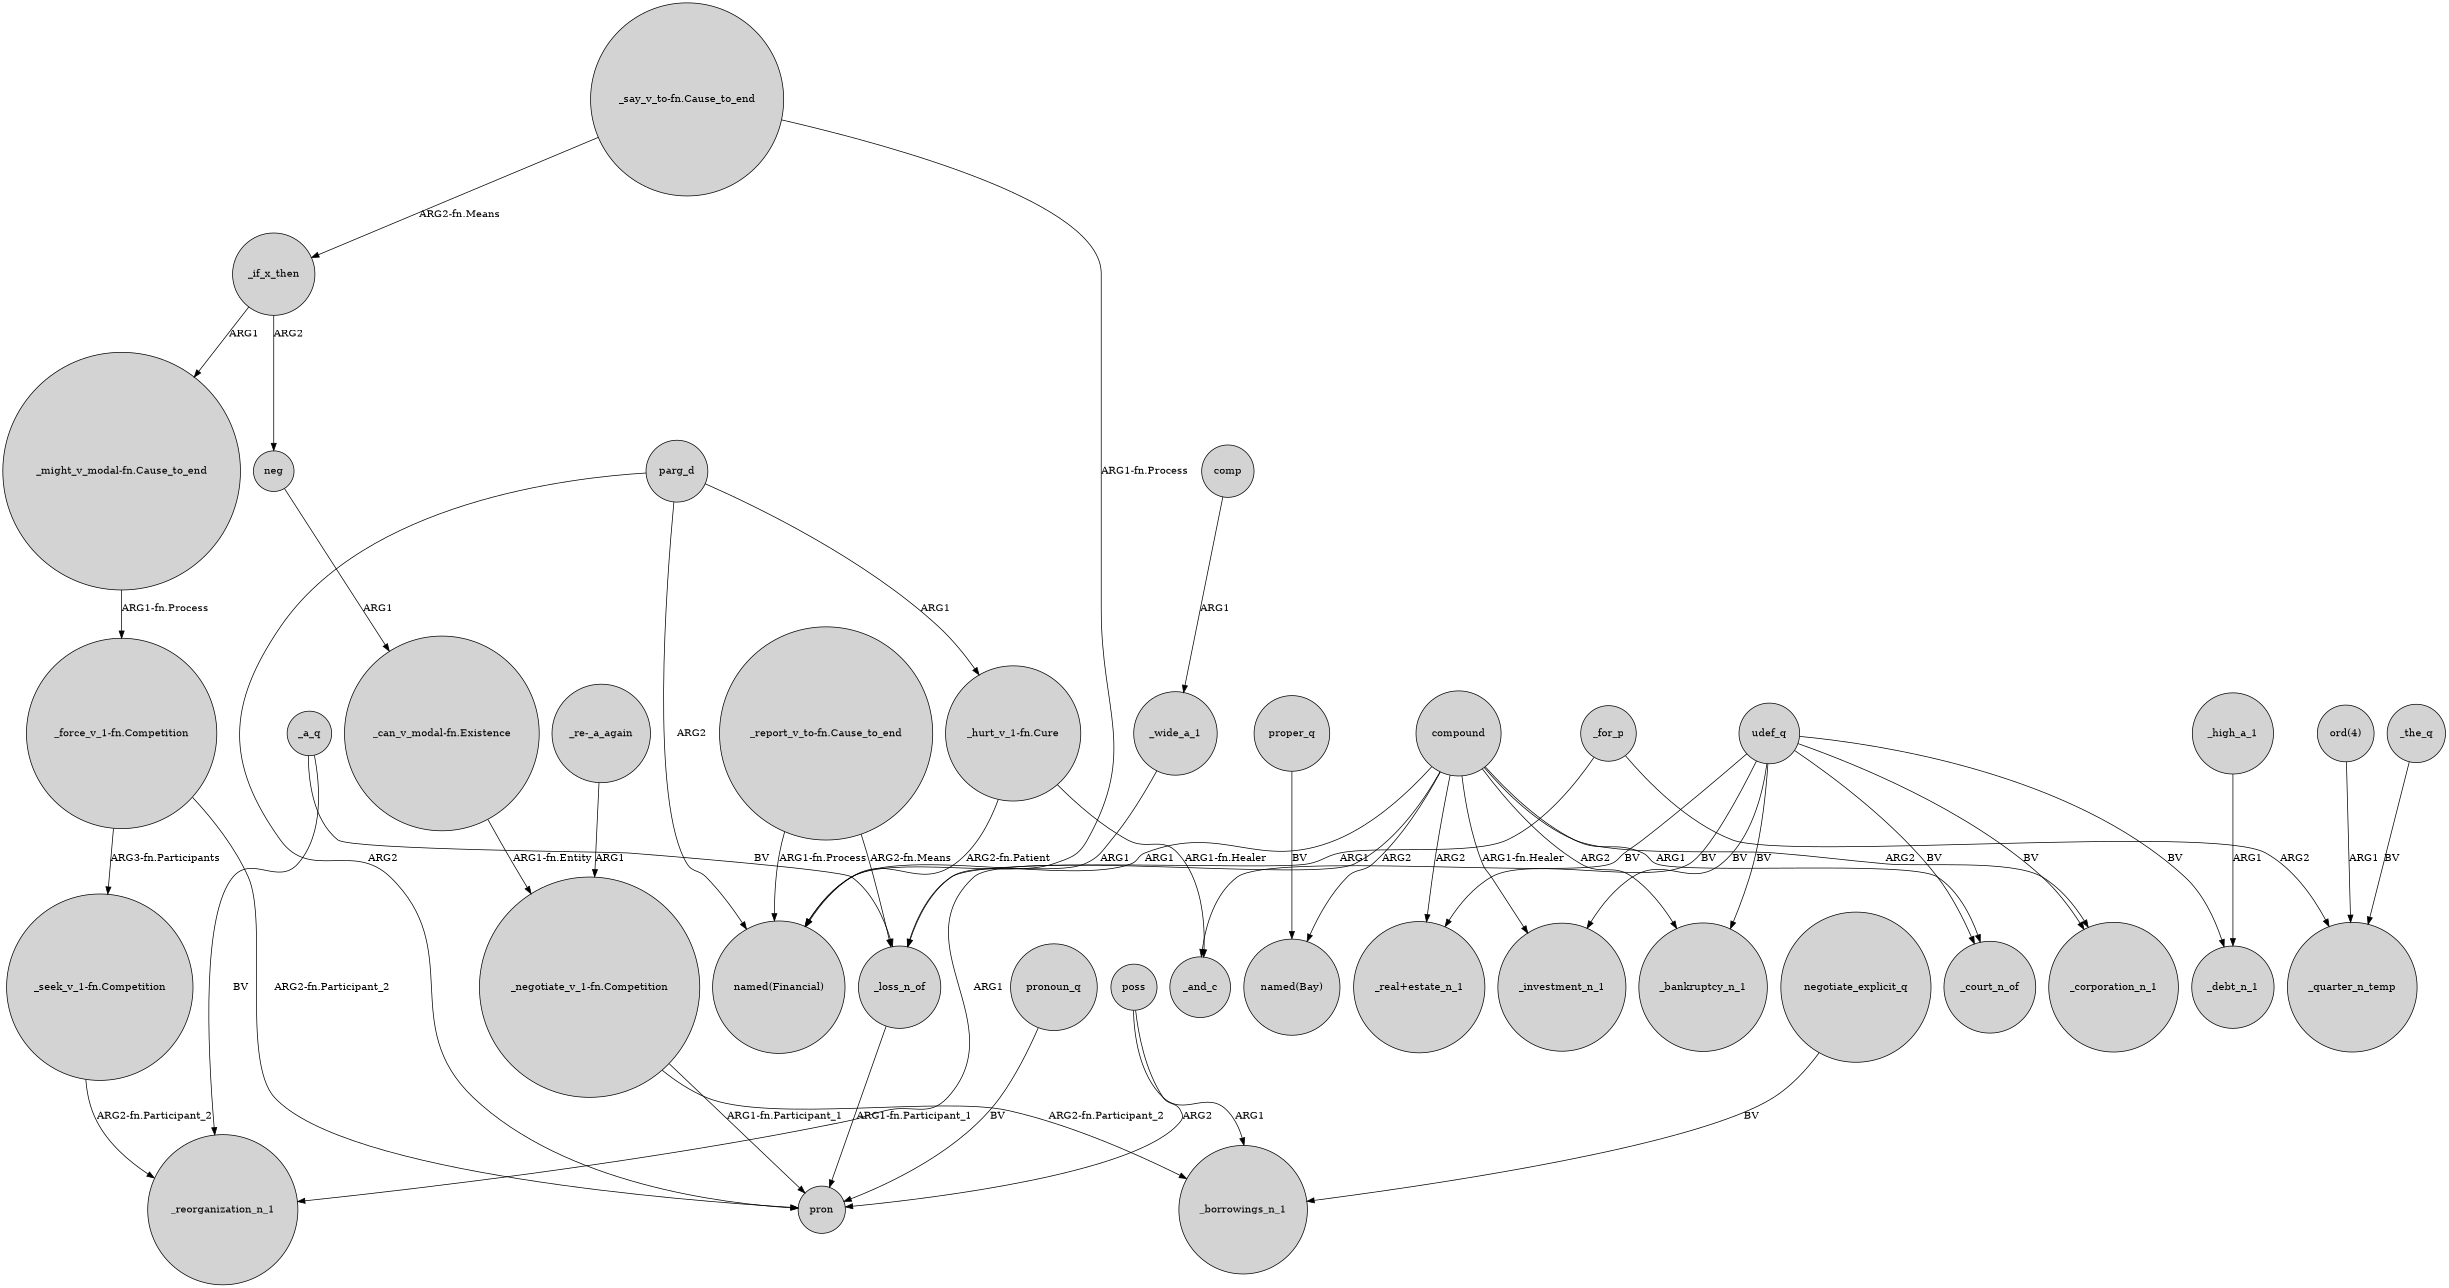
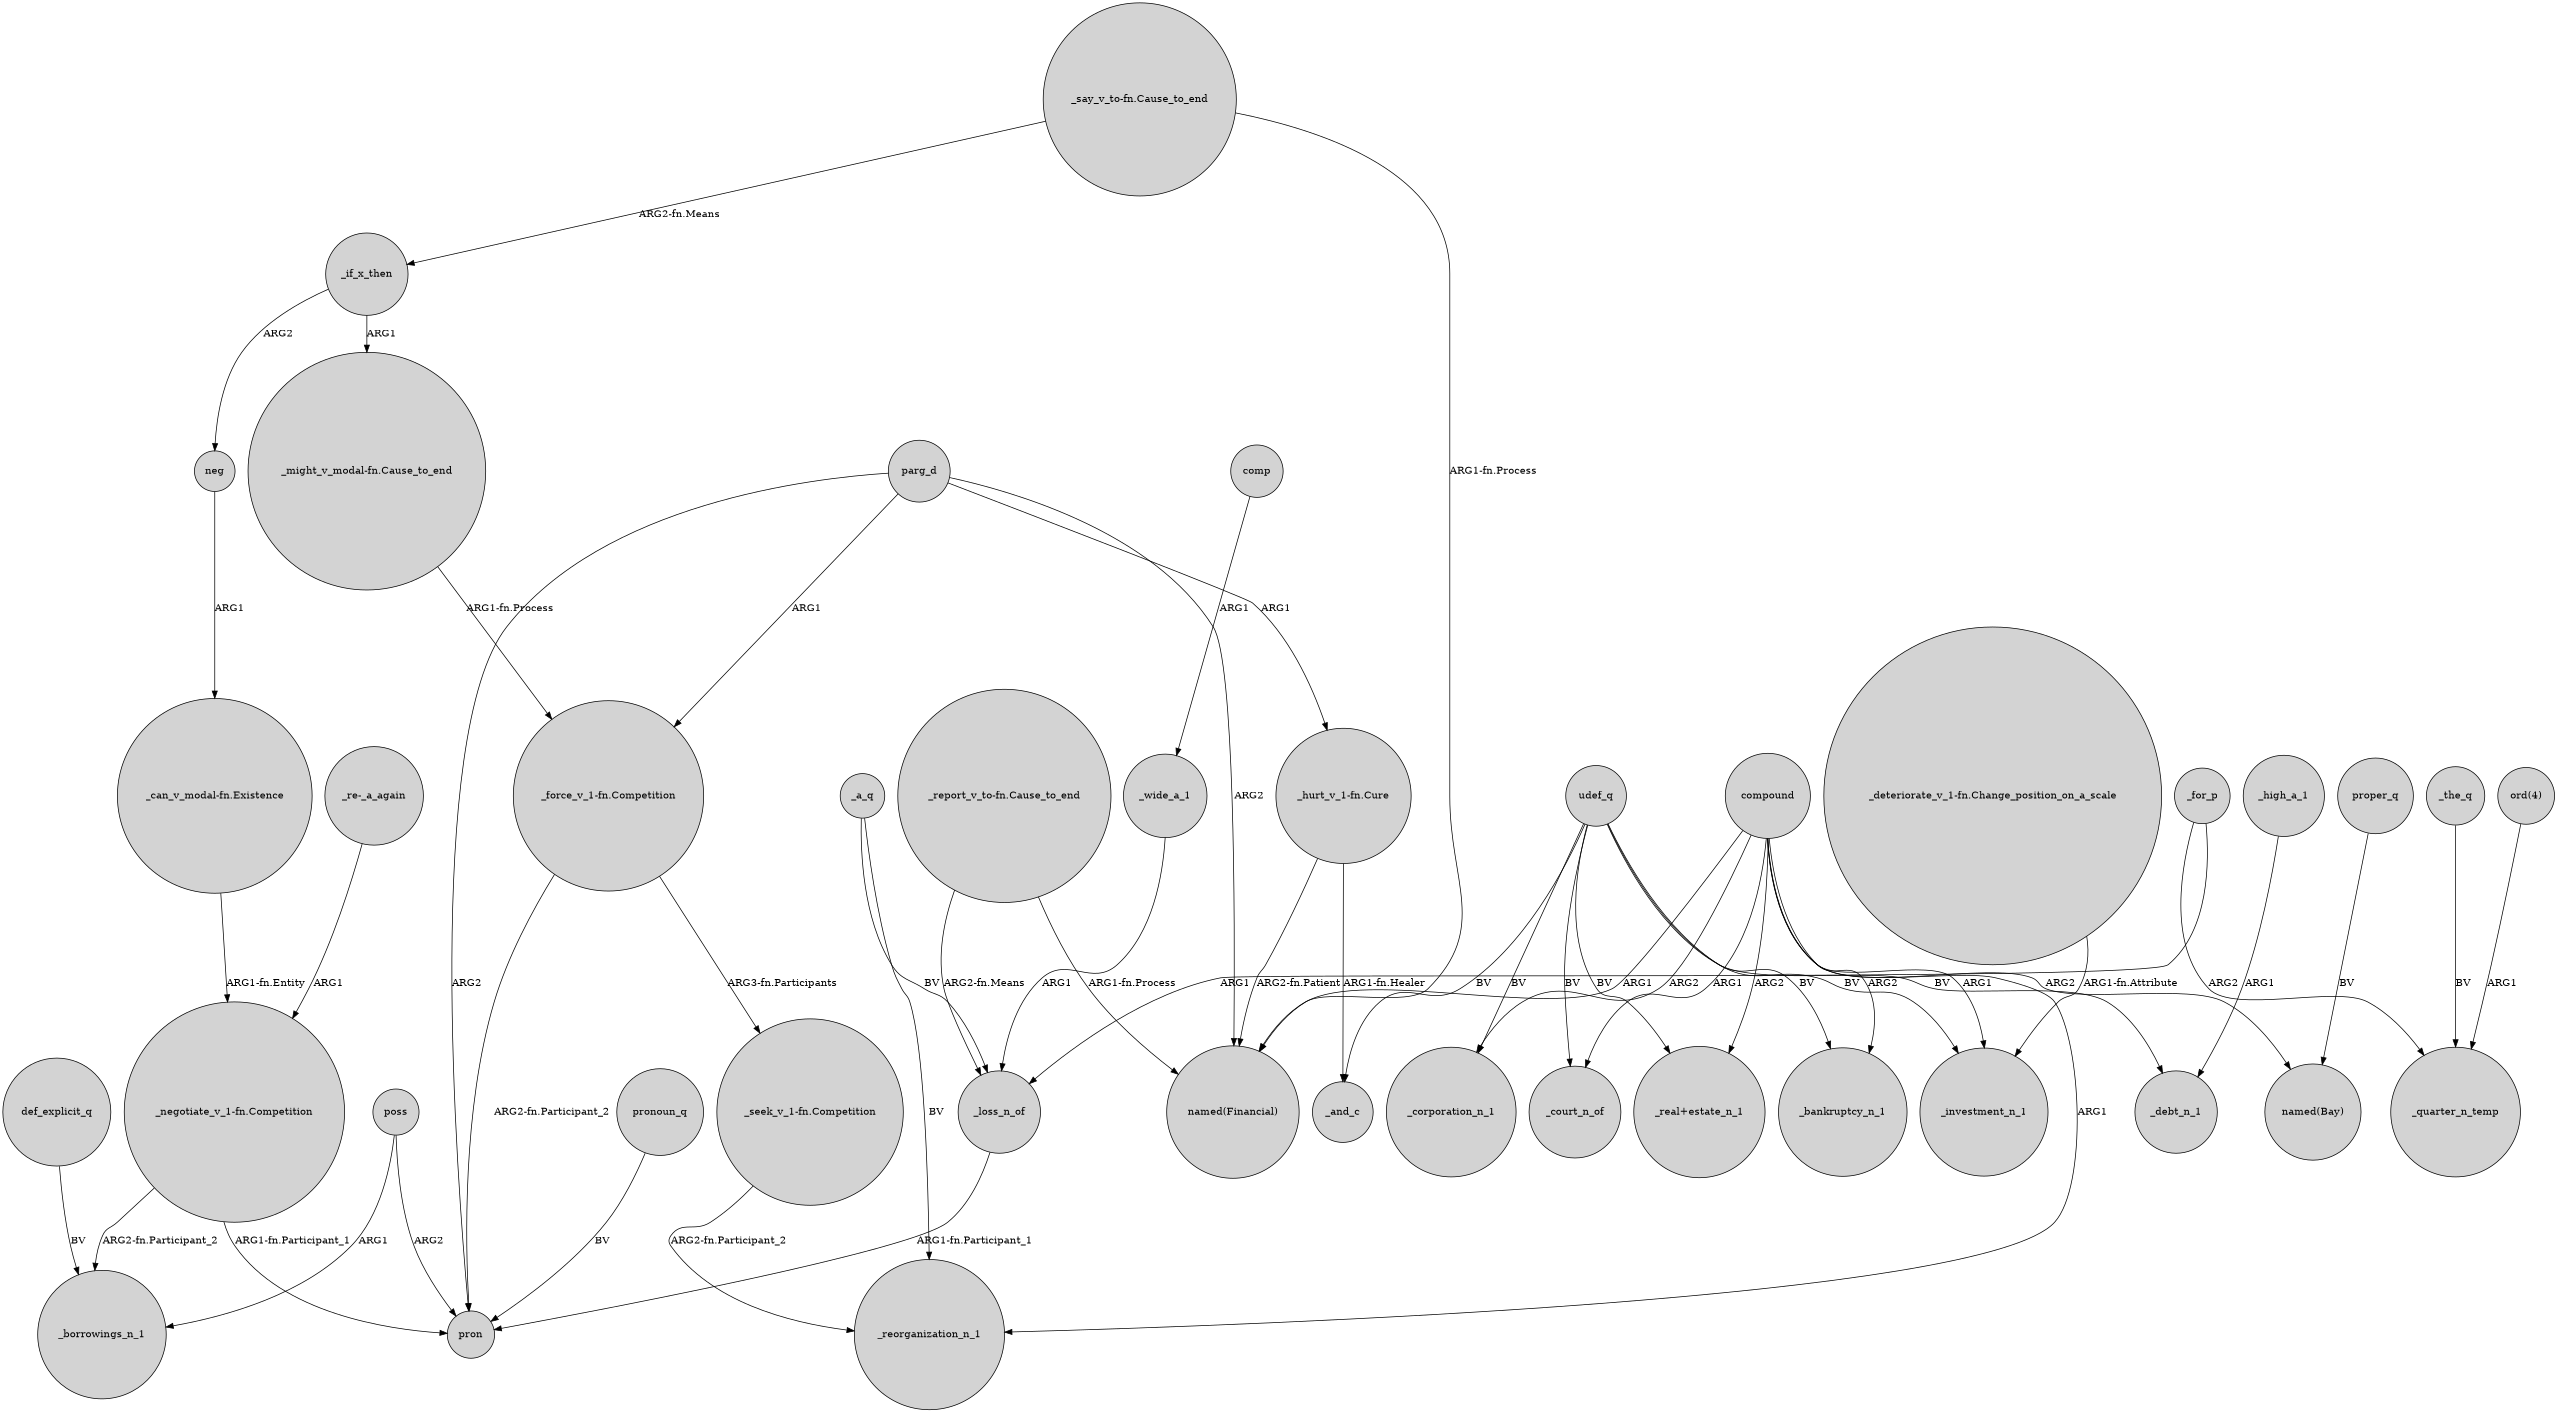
edge "parg_d" -> "_force_v_1-fn.Competition": added, label "ARG1"
node "_deteriorate_v_1-fn.Change_position_on_a_scale": added
edge "compound" -> "_investment_n_1": label "ARG1-fn.Healer" -> "ARG1"
node "negotiate_explicit_q": label "negotiate_explicit_q" -> "def_explicit_q"
